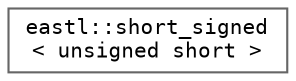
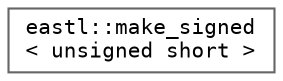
node "eastl::short_signed < unsigned short >": label "eastl::short_signed < unsigned short >" -> "eastl::make_signed < unsigned short >"
